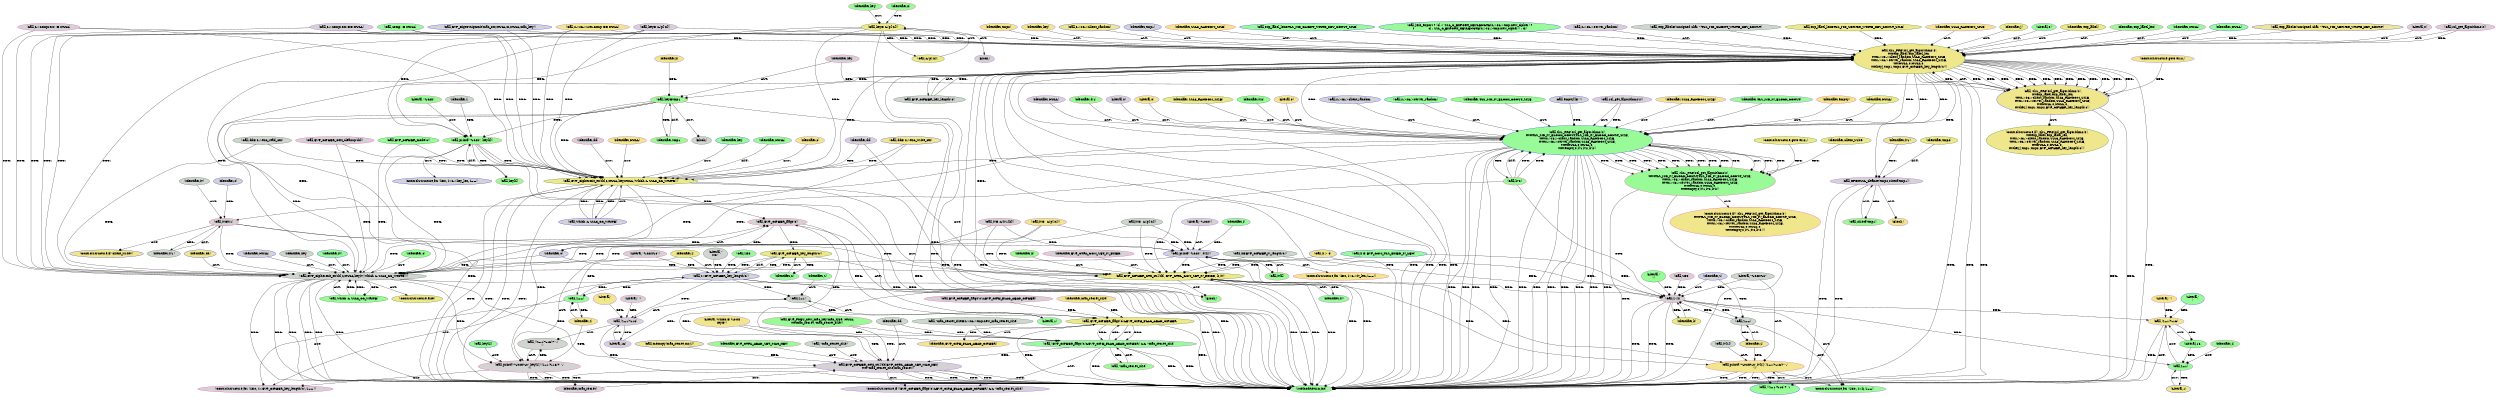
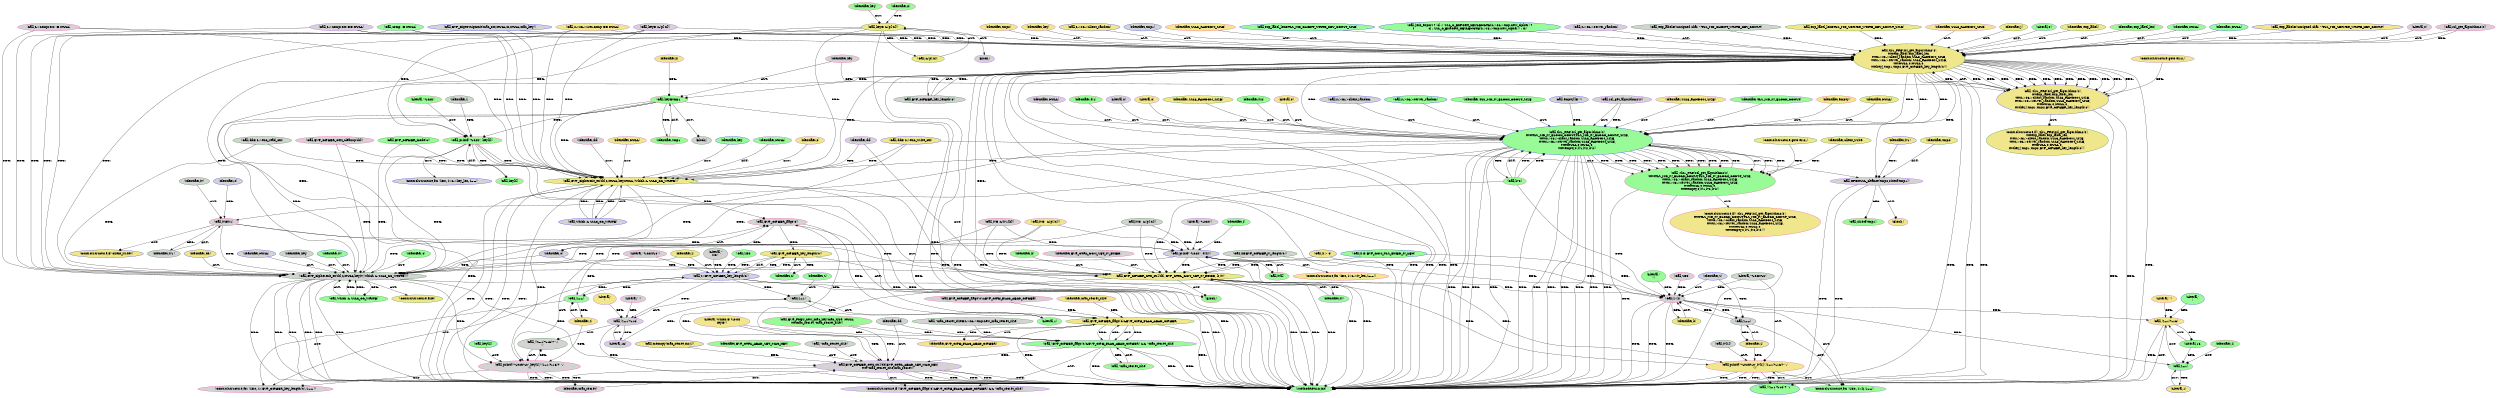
edge "(Call,sizeof(tmp1))" -> "(Call,OPENSSL_cleanse(tmp2,sizeof(tmp1)))": now "(Call,dd= s->enc_write_ctx)" -> "(Call,OPENSSL_cleanse(tmp2,sizeof(tmp1)))"
